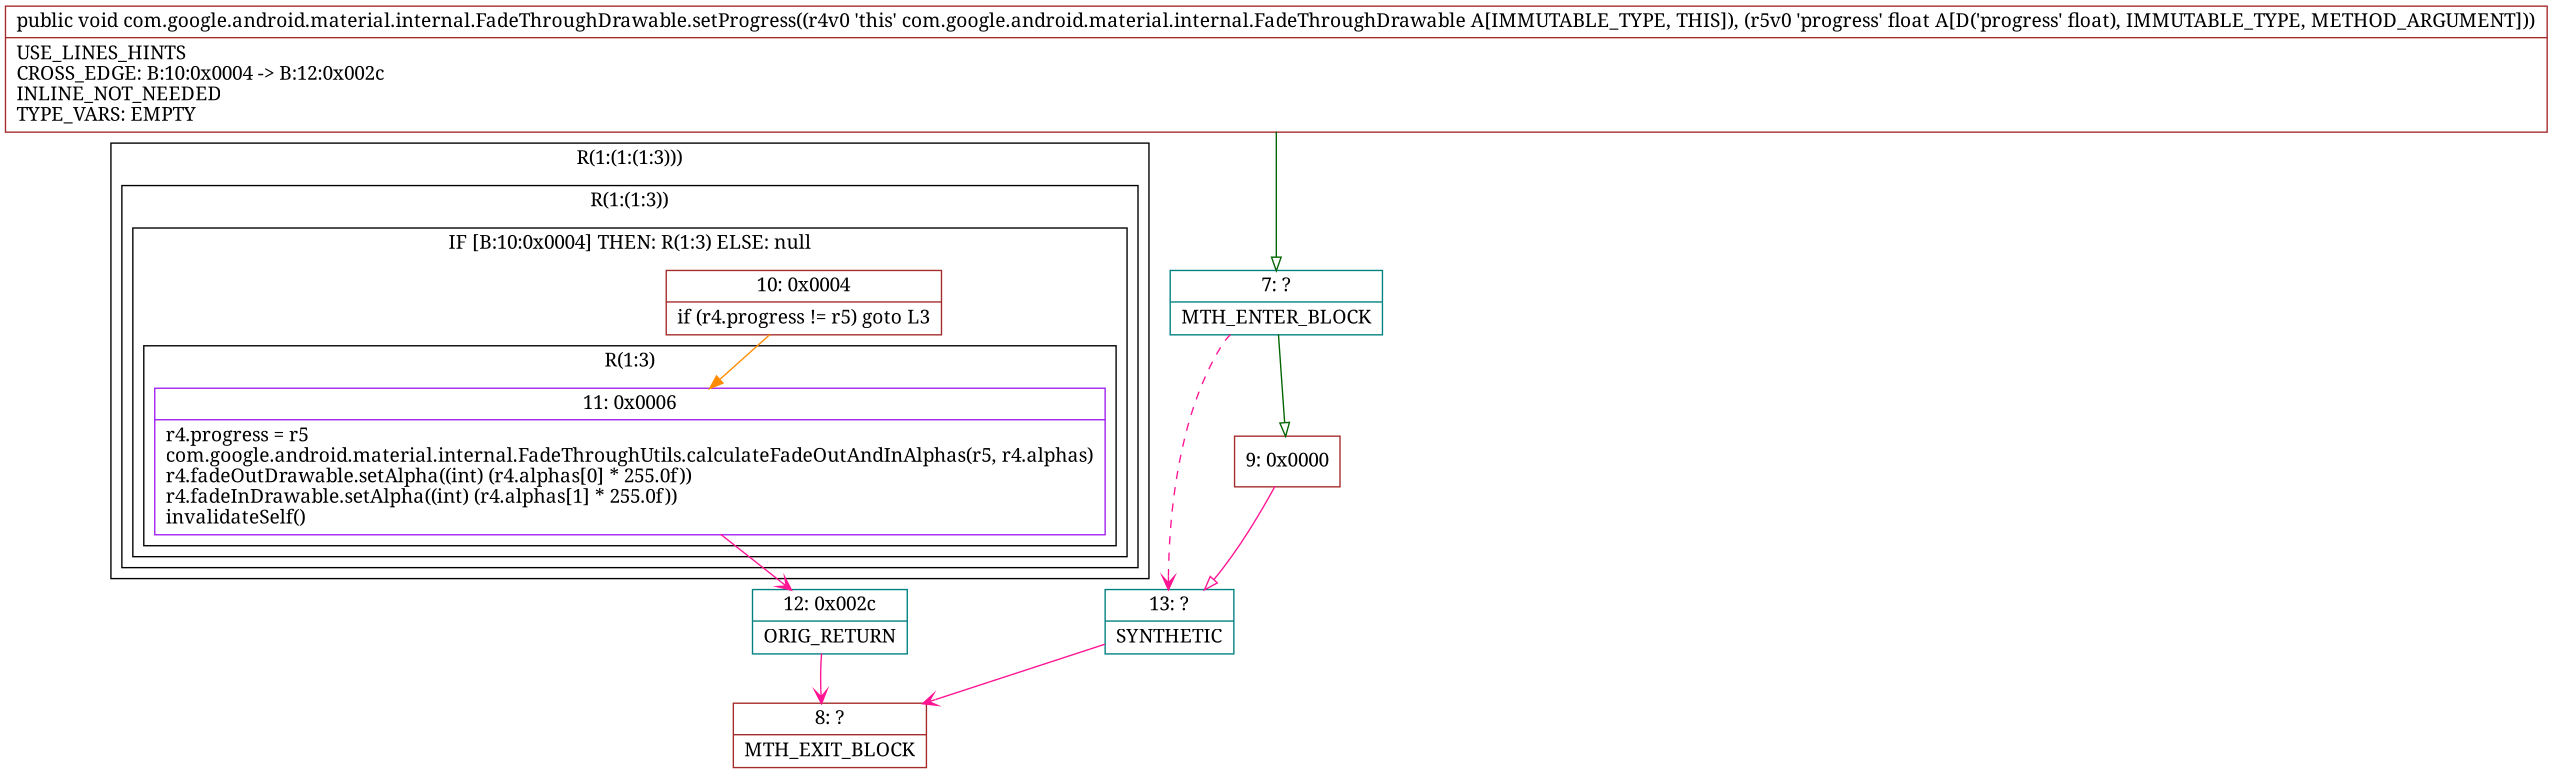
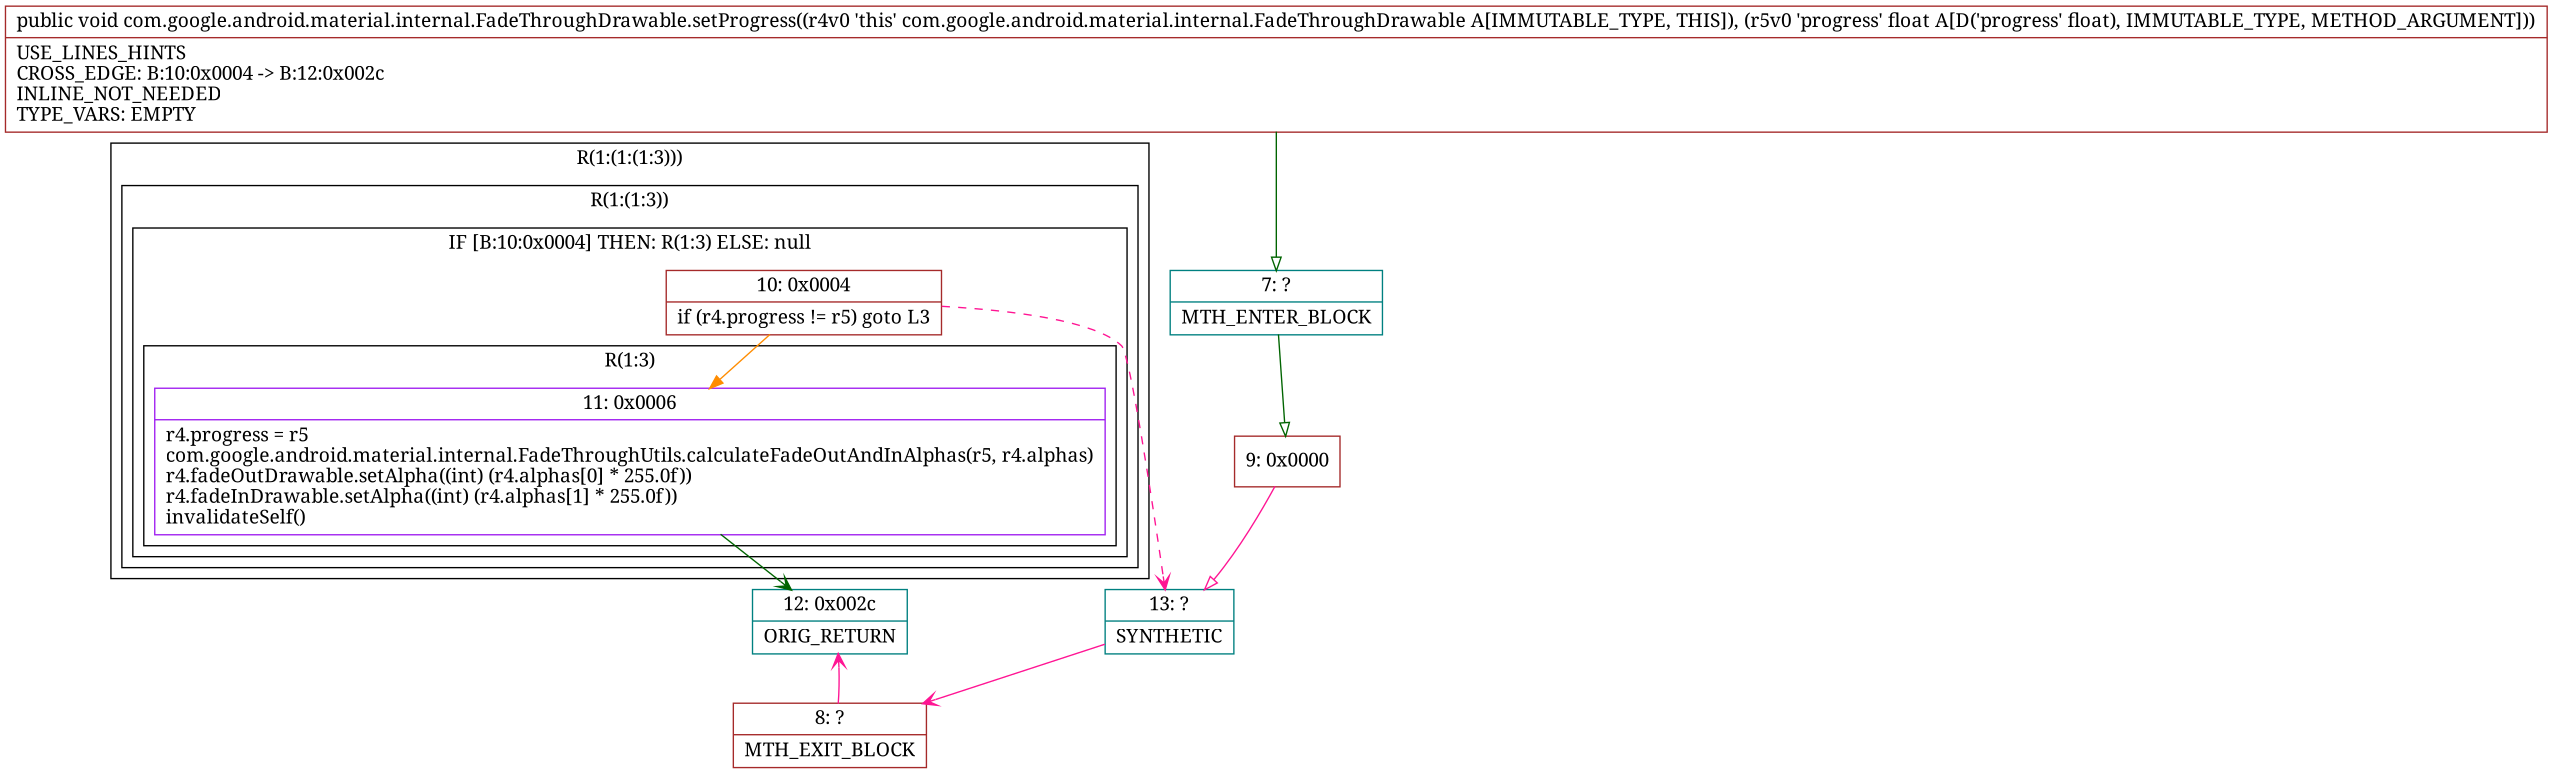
edge "7: ?" -> "13: ?": now "10: 0x0004" -> "13: ?"
edge "11: 0x0006" -> "12: 0x002c": color deeppink -> darkgreen
edge "12: 0x002c" -> "8: ?": reversed
